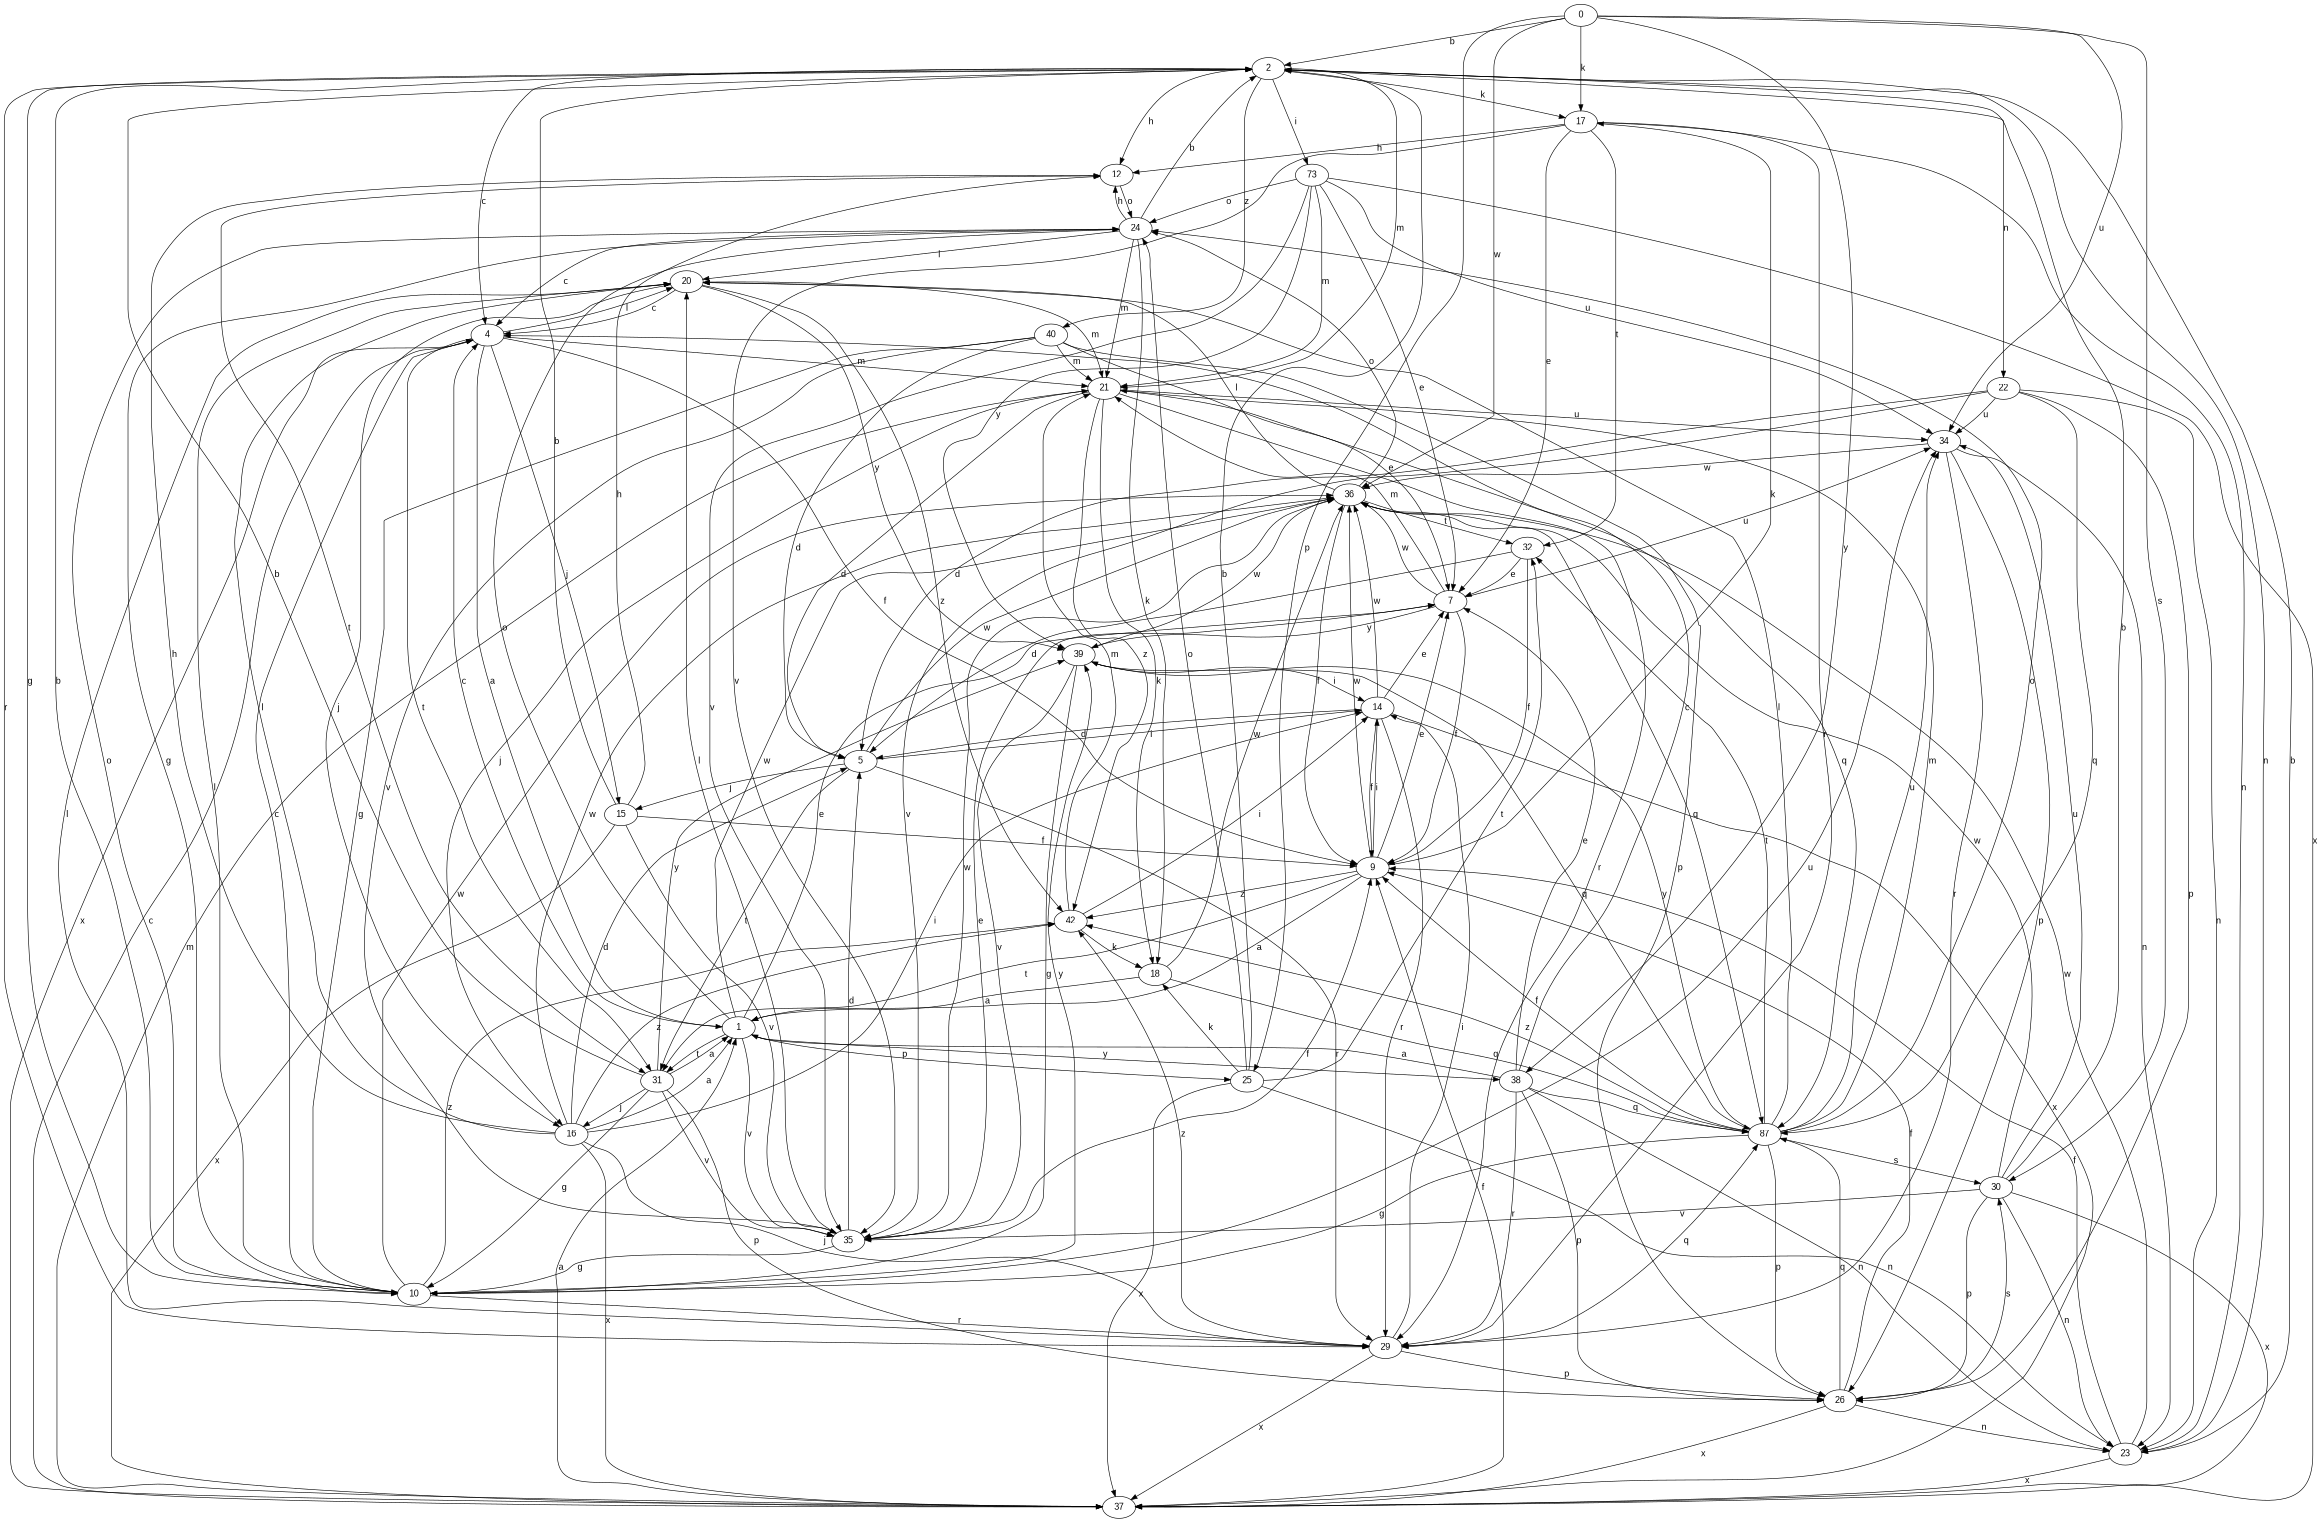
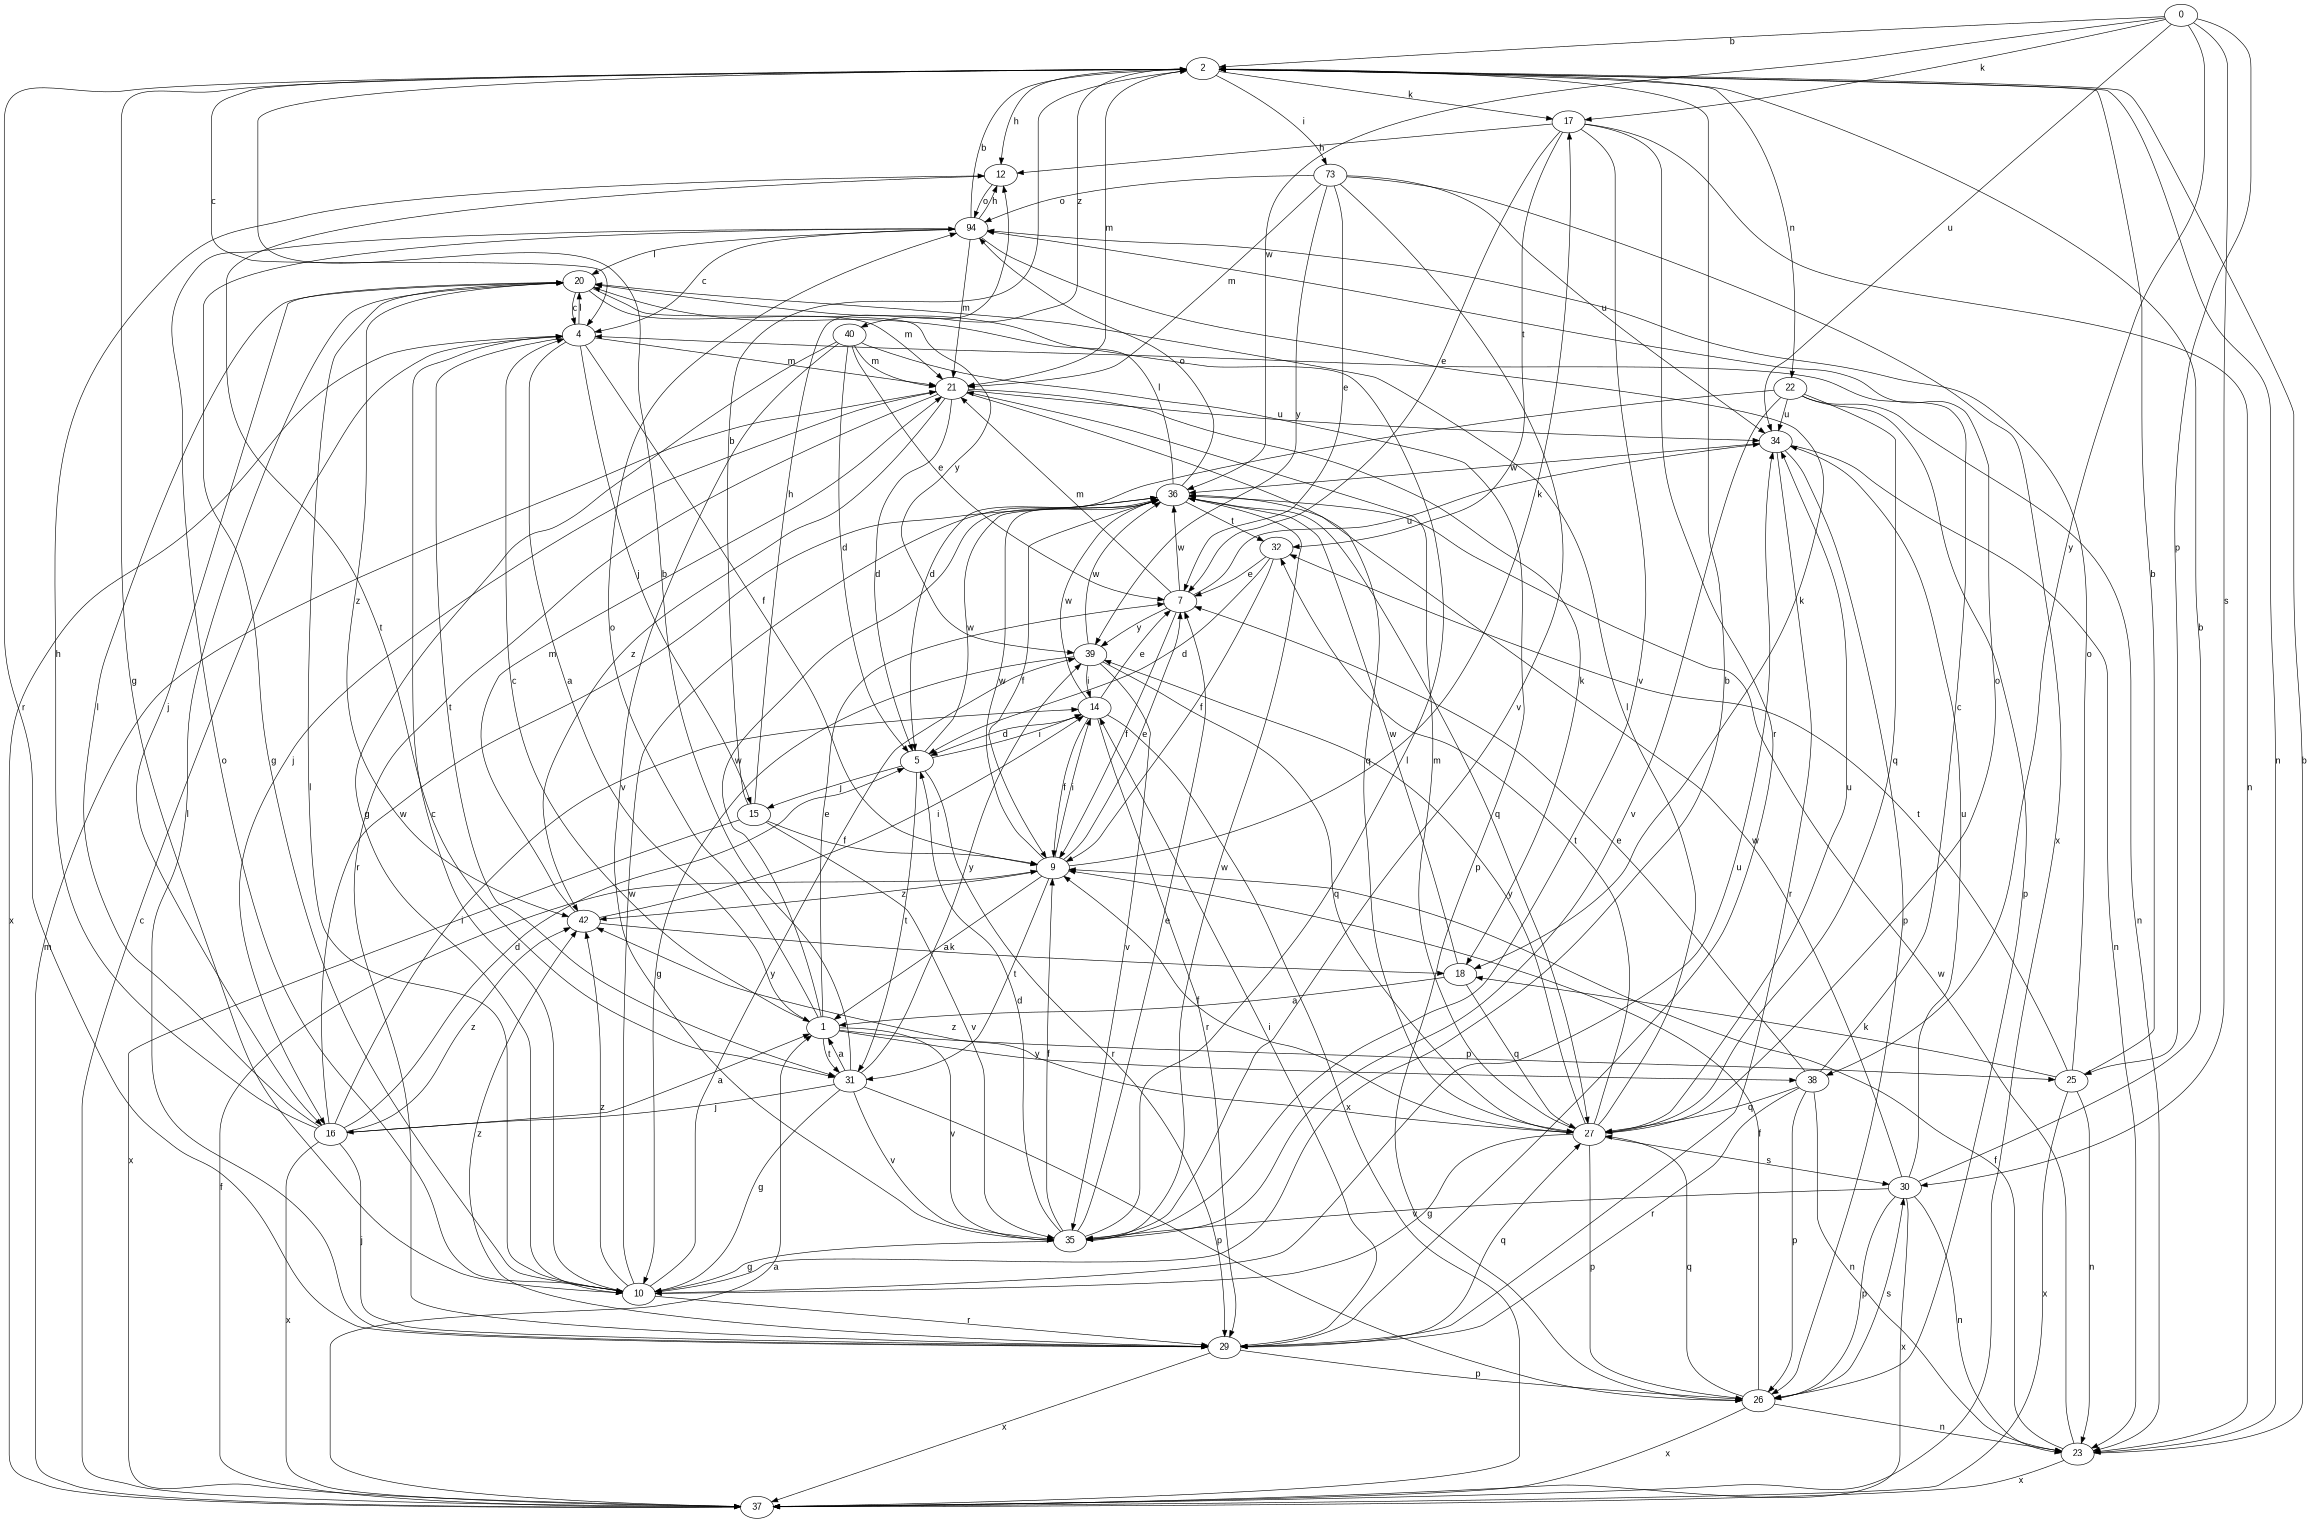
node "24": label "24" -> "94"
edge "38" -> "1": removed, label "a"
node "87": label "87" -> "27"
